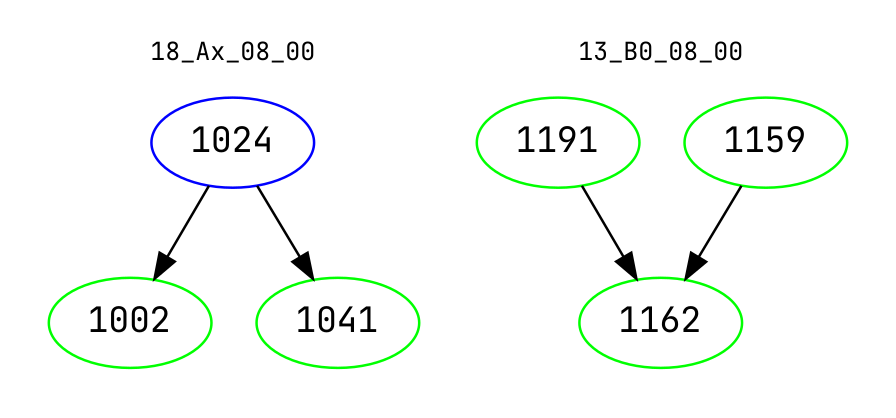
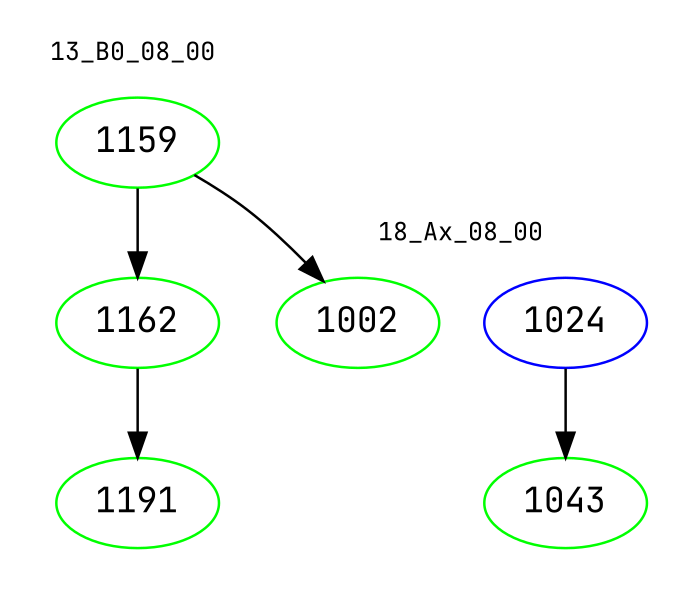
edge "1024" -> "1002": now "1159" -> "1002"
edge "1191" -> "1162": reversed
node "1041": label "1041" -> "1043"
